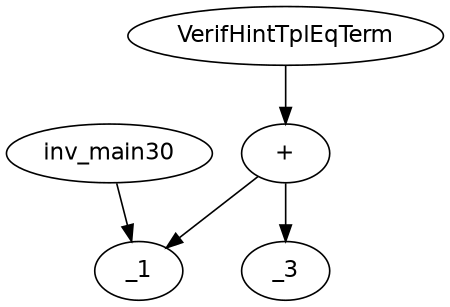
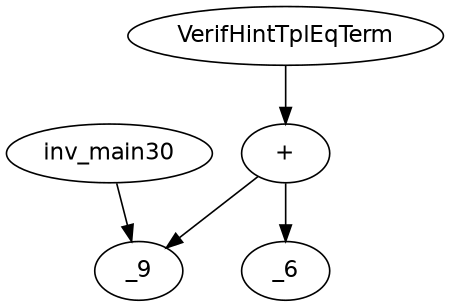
node "_1": label "_1" -> "_9"
node "_3": label "_3" -> "_6"
